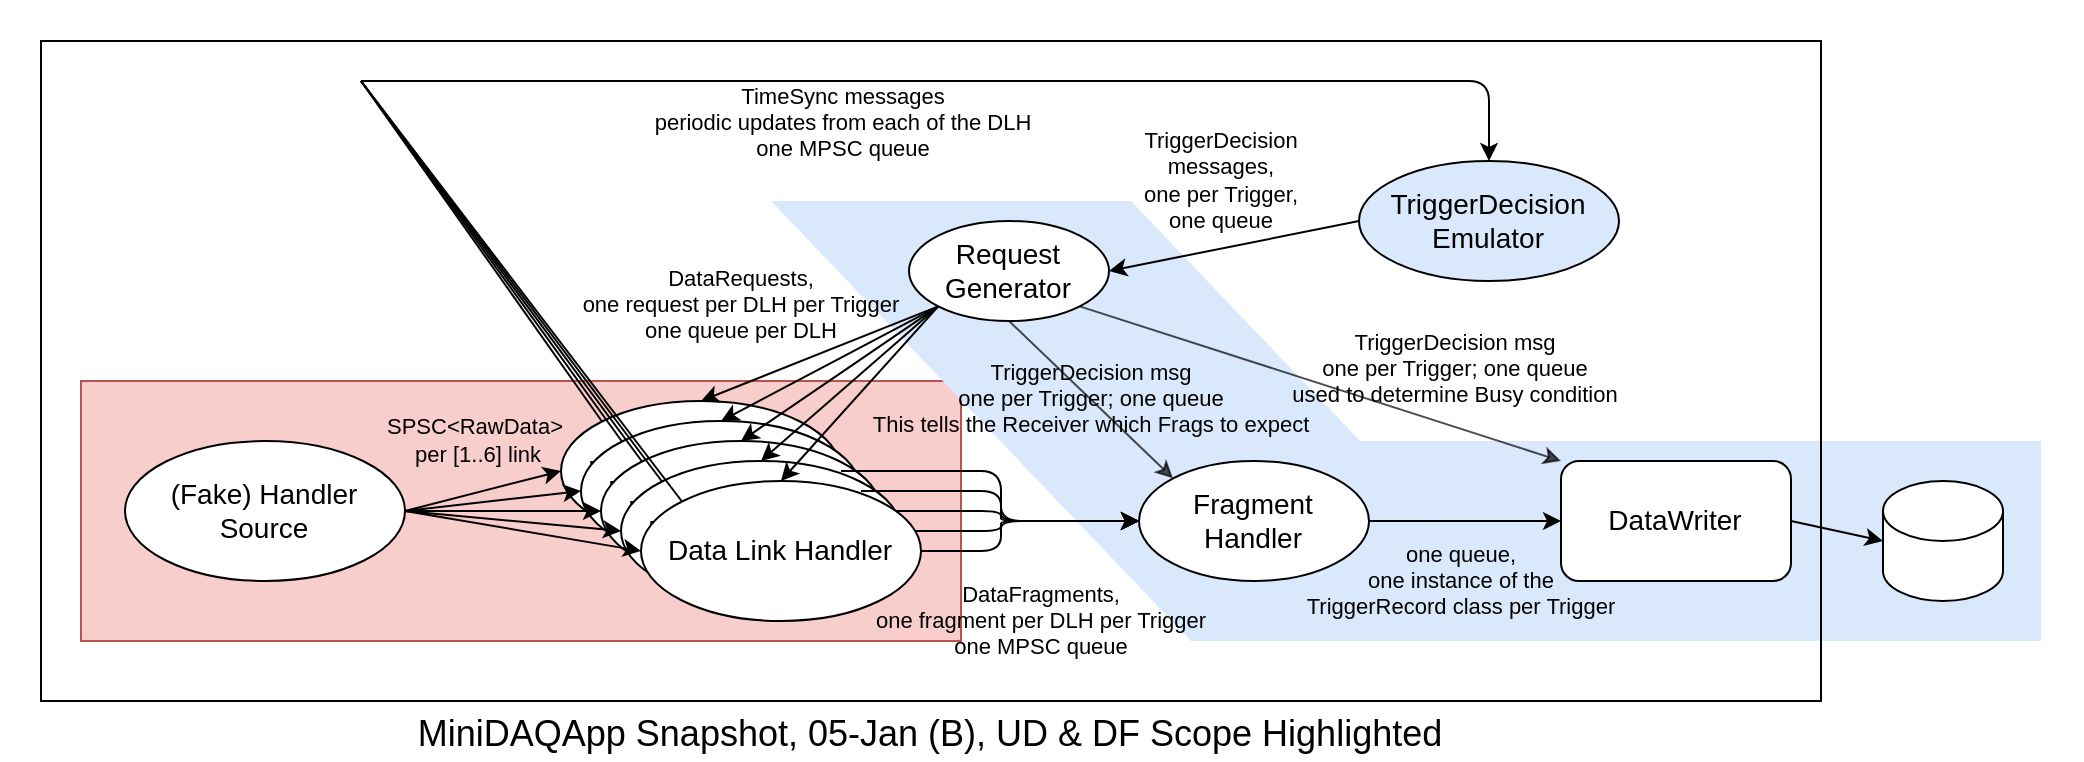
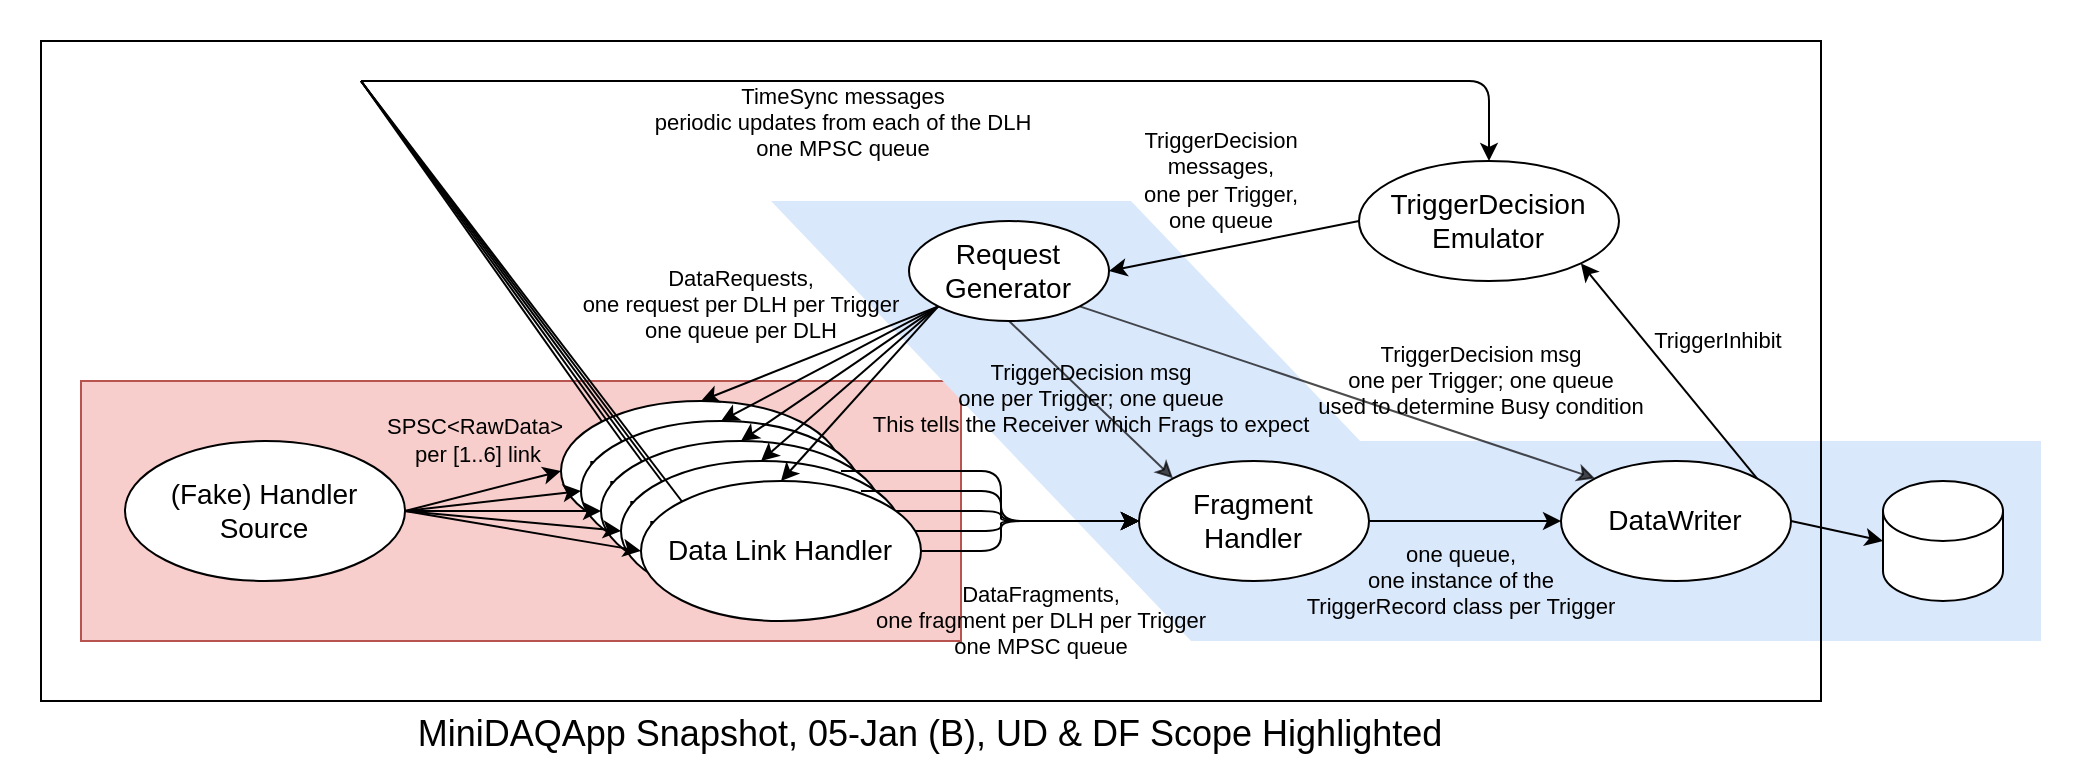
node "TriggerDecision Emulator": fillcolor #dae8fc -> #ffffff
edge "DataWriter" -> "TriggerDecision Emulator": added, label "TriggerInhibit"
node "DataWriter": shape rounded rectangle -> ellipse
